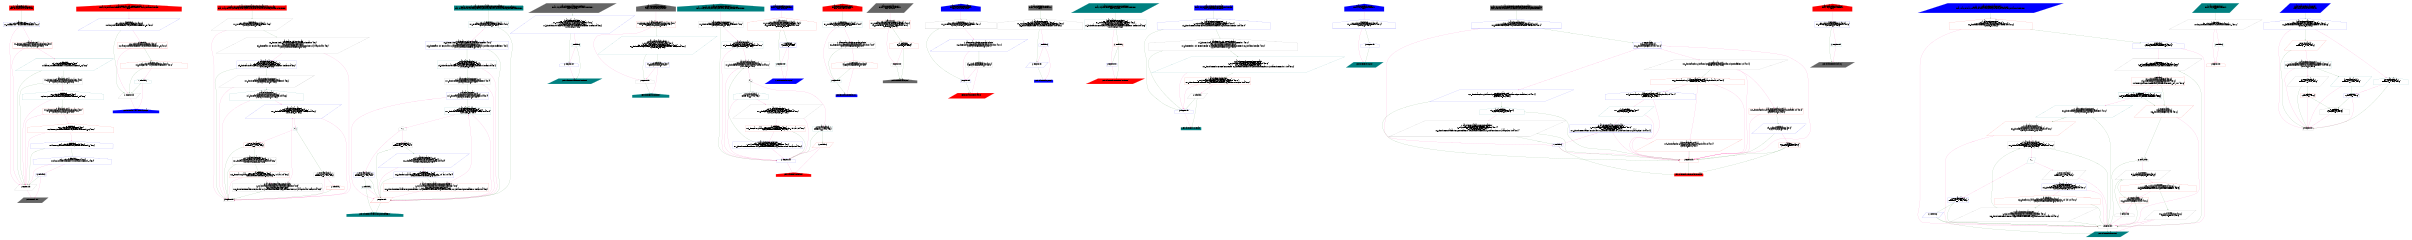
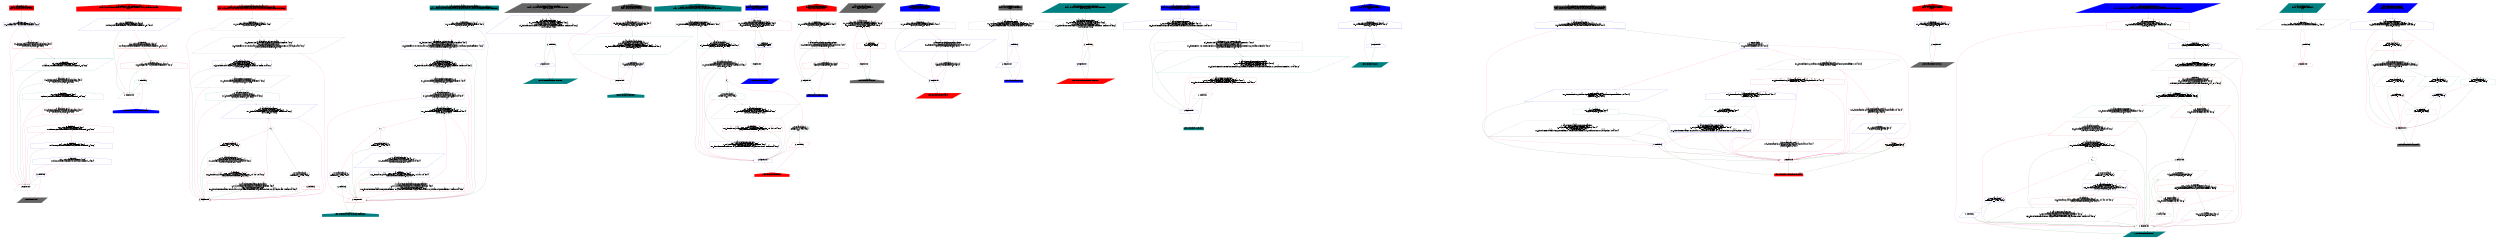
node "2: Exit boolean TestResult.wasSuccessful()": added
